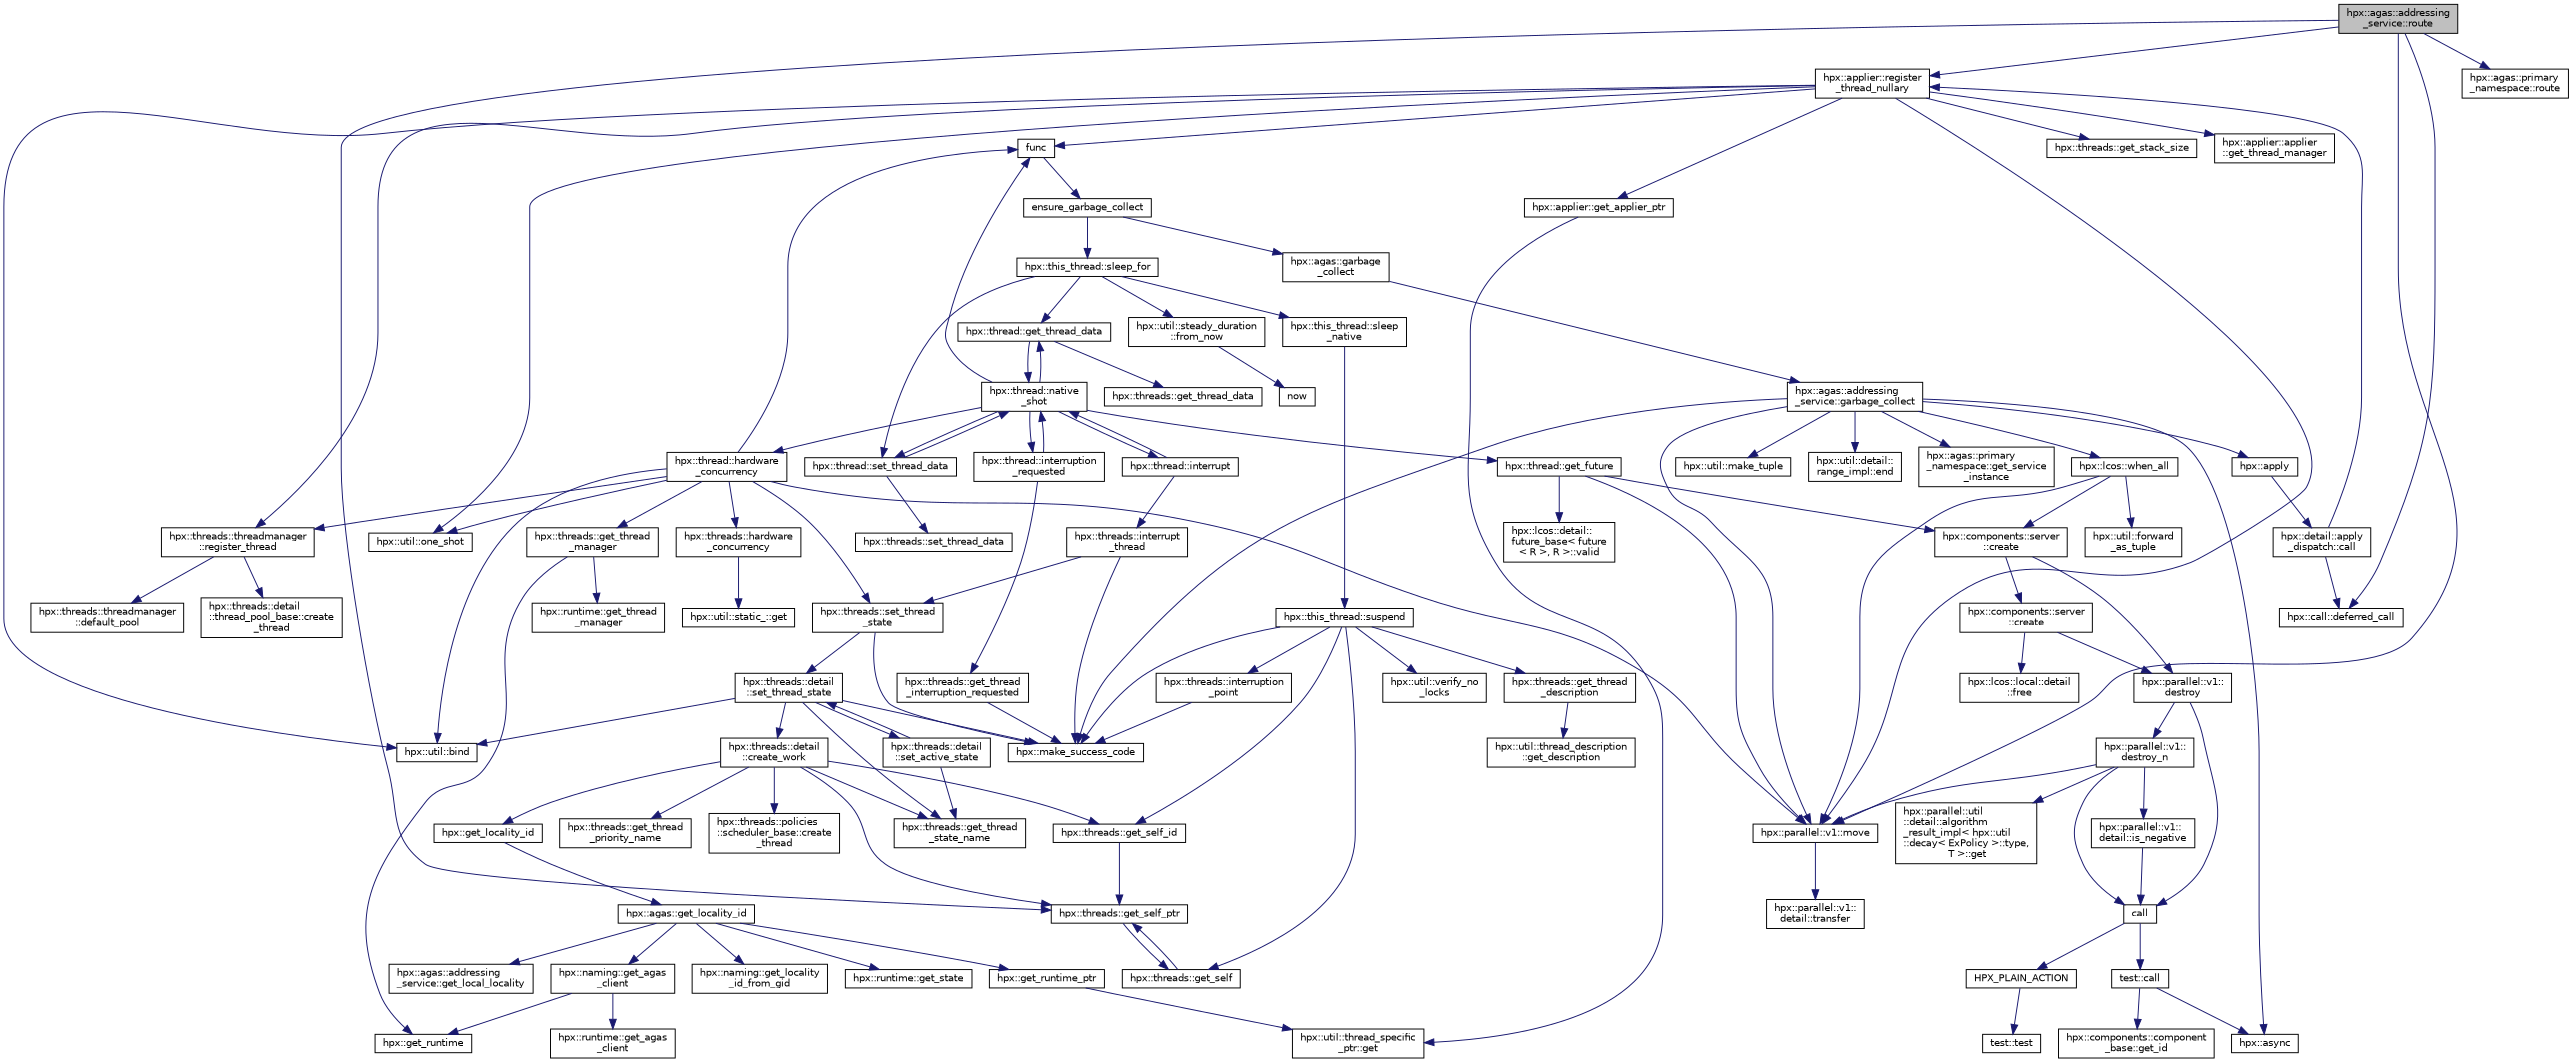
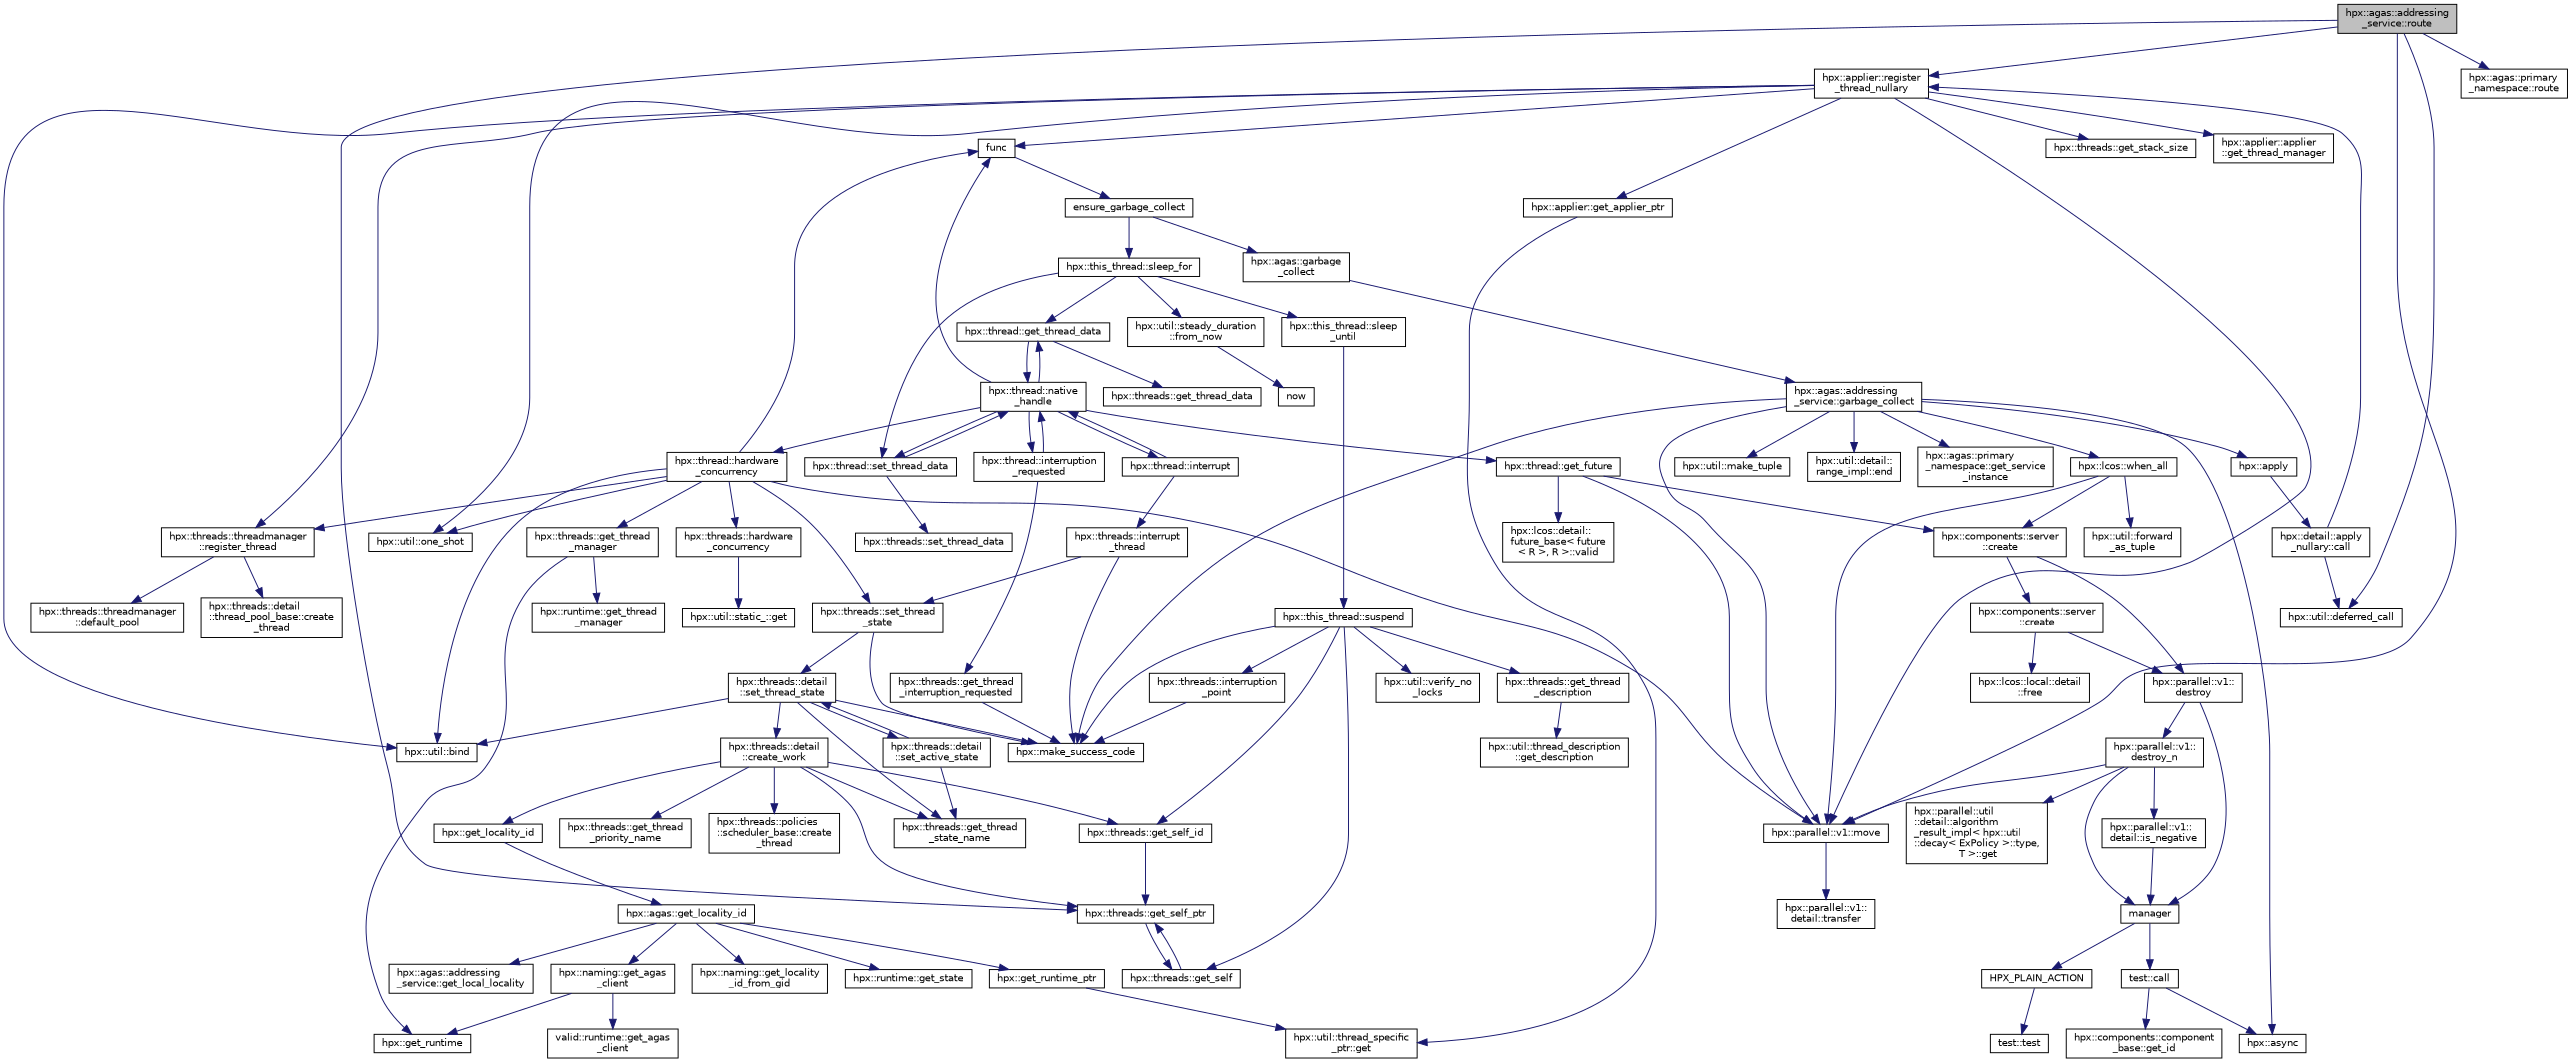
node "hpx::this_thread::sleep _native": label "hpx::this_thread::sleep _native" -> "hpx::this_thread::sleep _until"
node "hpx::thread::native _shot": label "hpx::thread::native _shot" -> "hpx::thread::native _handle"
node "hpx::detail::apply _dispatch::call": label "hpx::detail::apply _dispatch::call" -> "hpx::detail::apply _nullary::call"
node "hpx::call::deferred_call": label "hpx::call::deferred_call" -> "hpx::util::deferred_call"
node "call": label "call" -> "manager"
node "hpx::runtime::get_agas _client": label "hpx::runtime::get_agas _client" -> "valid::runtime::get_agas _client"
